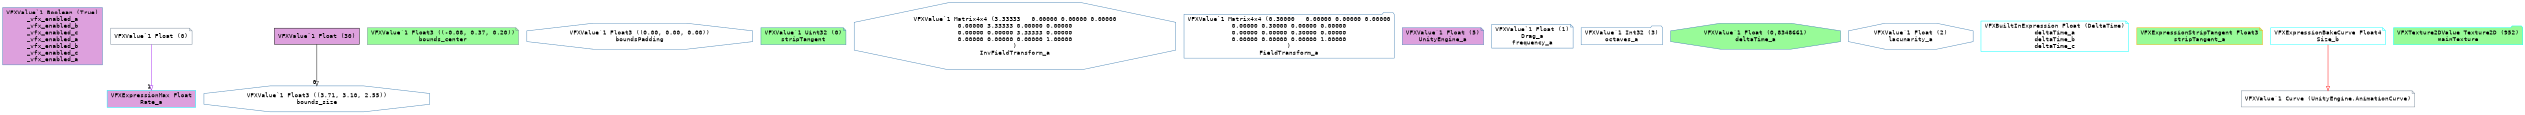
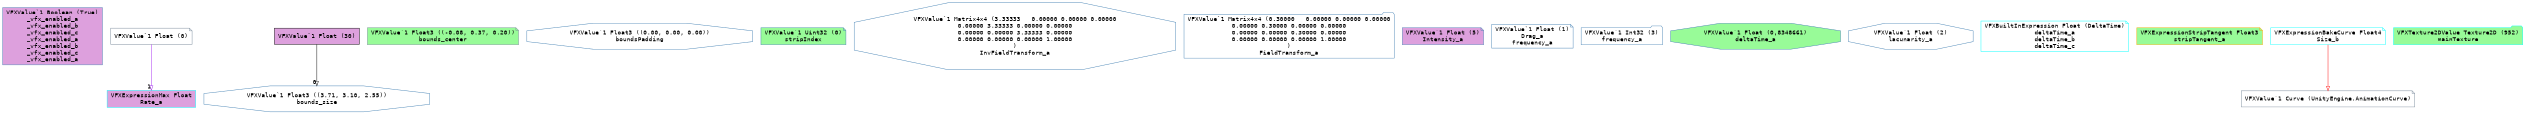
node "VFXValue`1 Uint32 (0) stripTangent": label "VFXValue`1 Uint32 (0) stripTangent" -> "VFXValue`1 Uint32 (0) stripIndex"
node "VFXValue`1 Float (5) UnityEngine_a": label "VFXValue`1 Float (5) UnityEngine_a" -> "VFXValue`1 Float (5) Intensity_a"
node "VFXValue`1 Int32 (3) octaves_a": label "VFXValue`1 Int32 (3) octaves_a" -> "VFXValue`1 Int32 (3) frequency_a"
